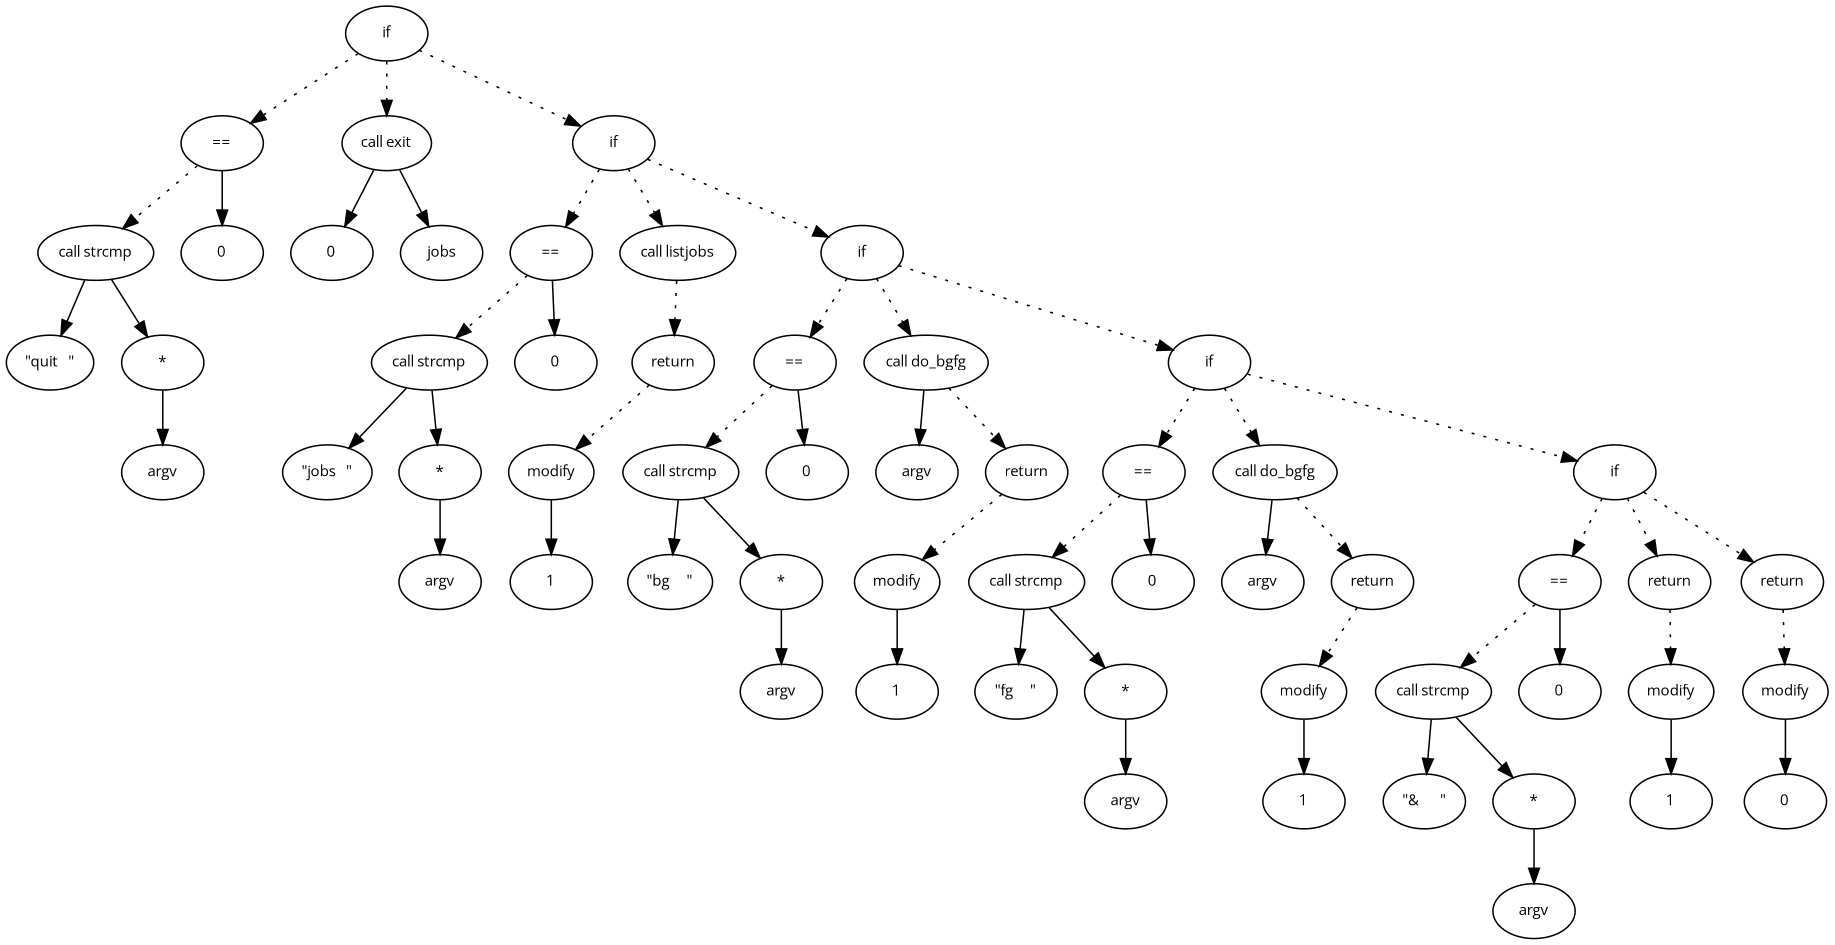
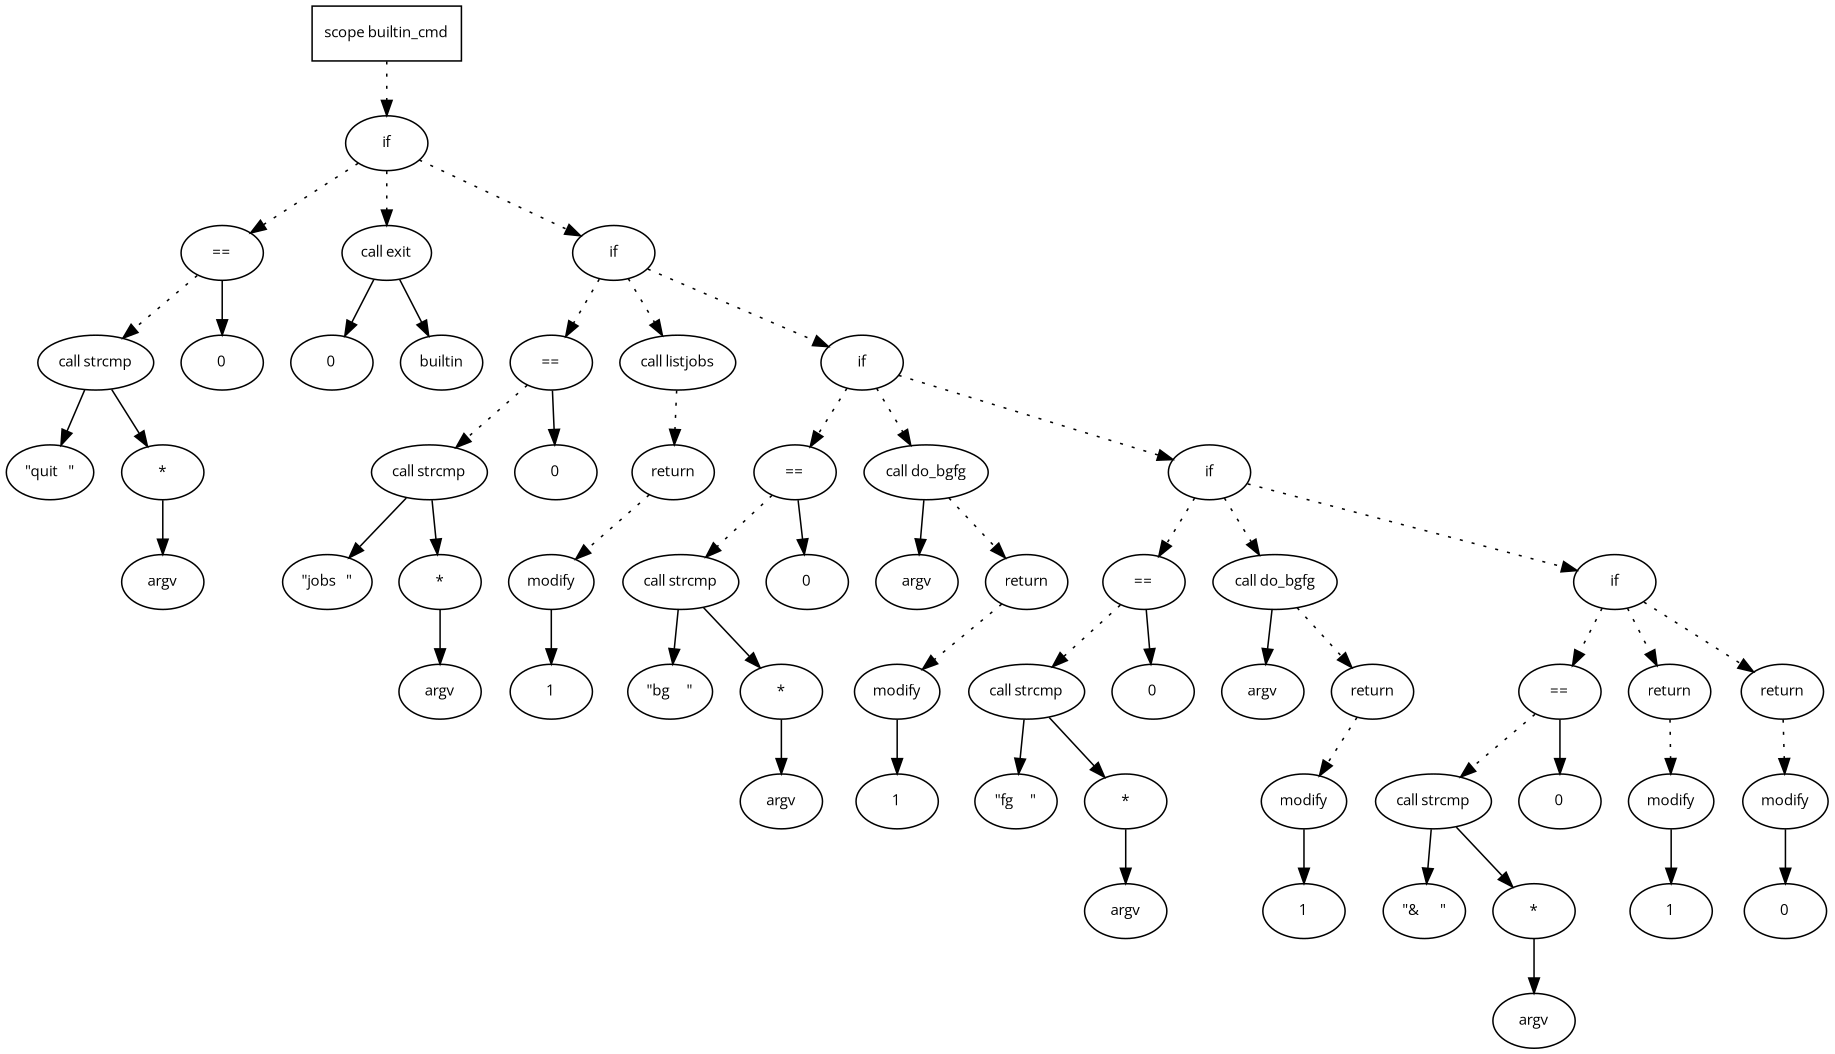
node "scope builtin_cmd": added
node "jobs": label "jobs" -> "builtin"
